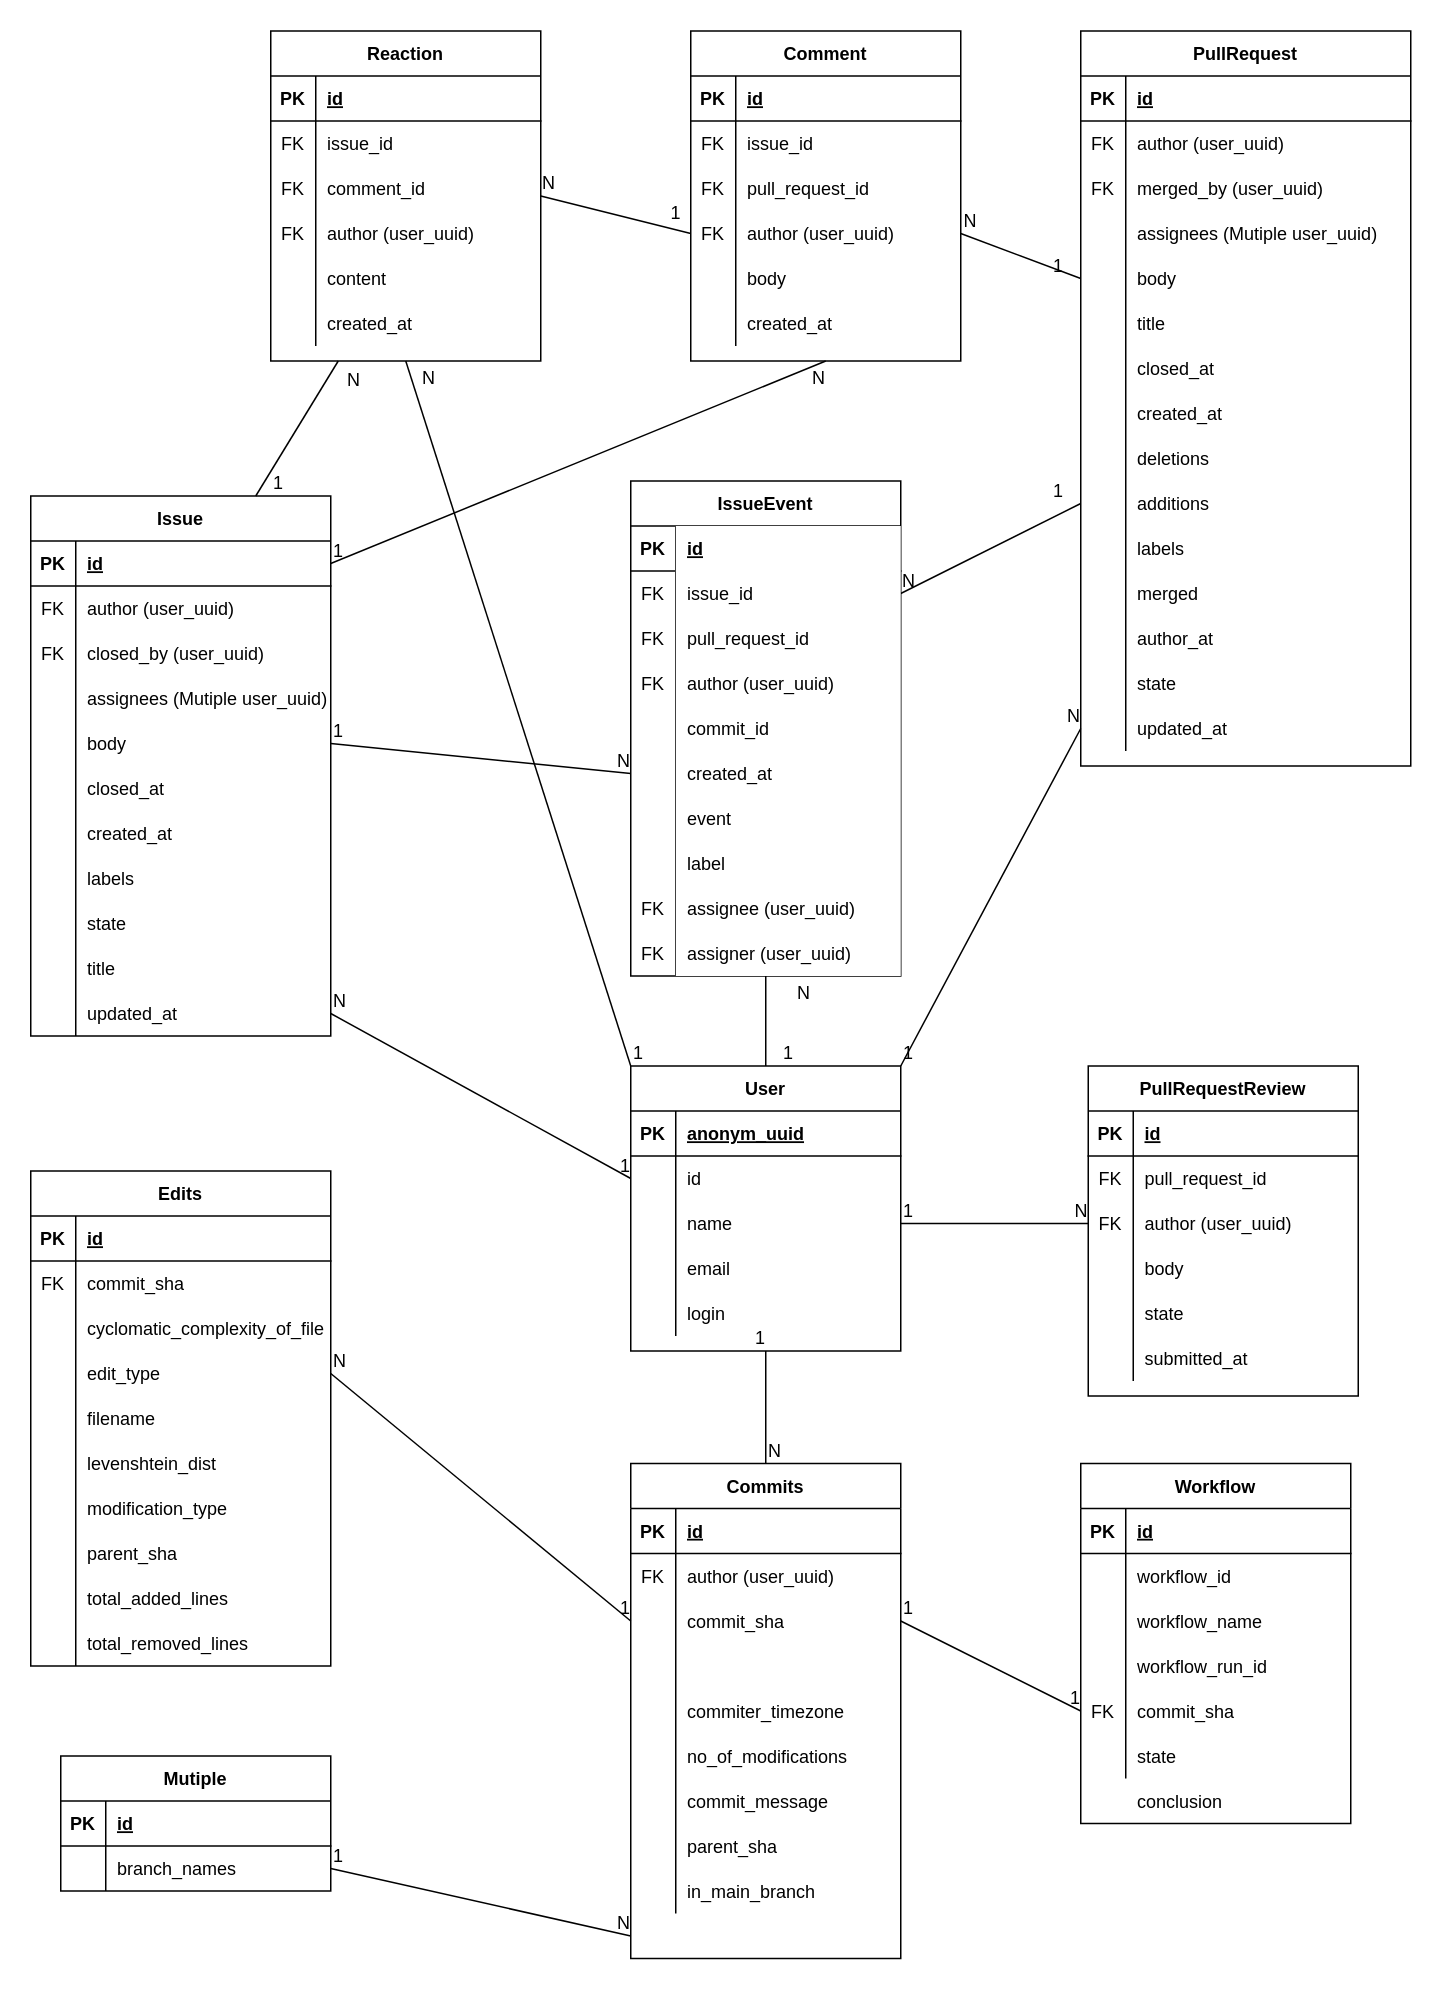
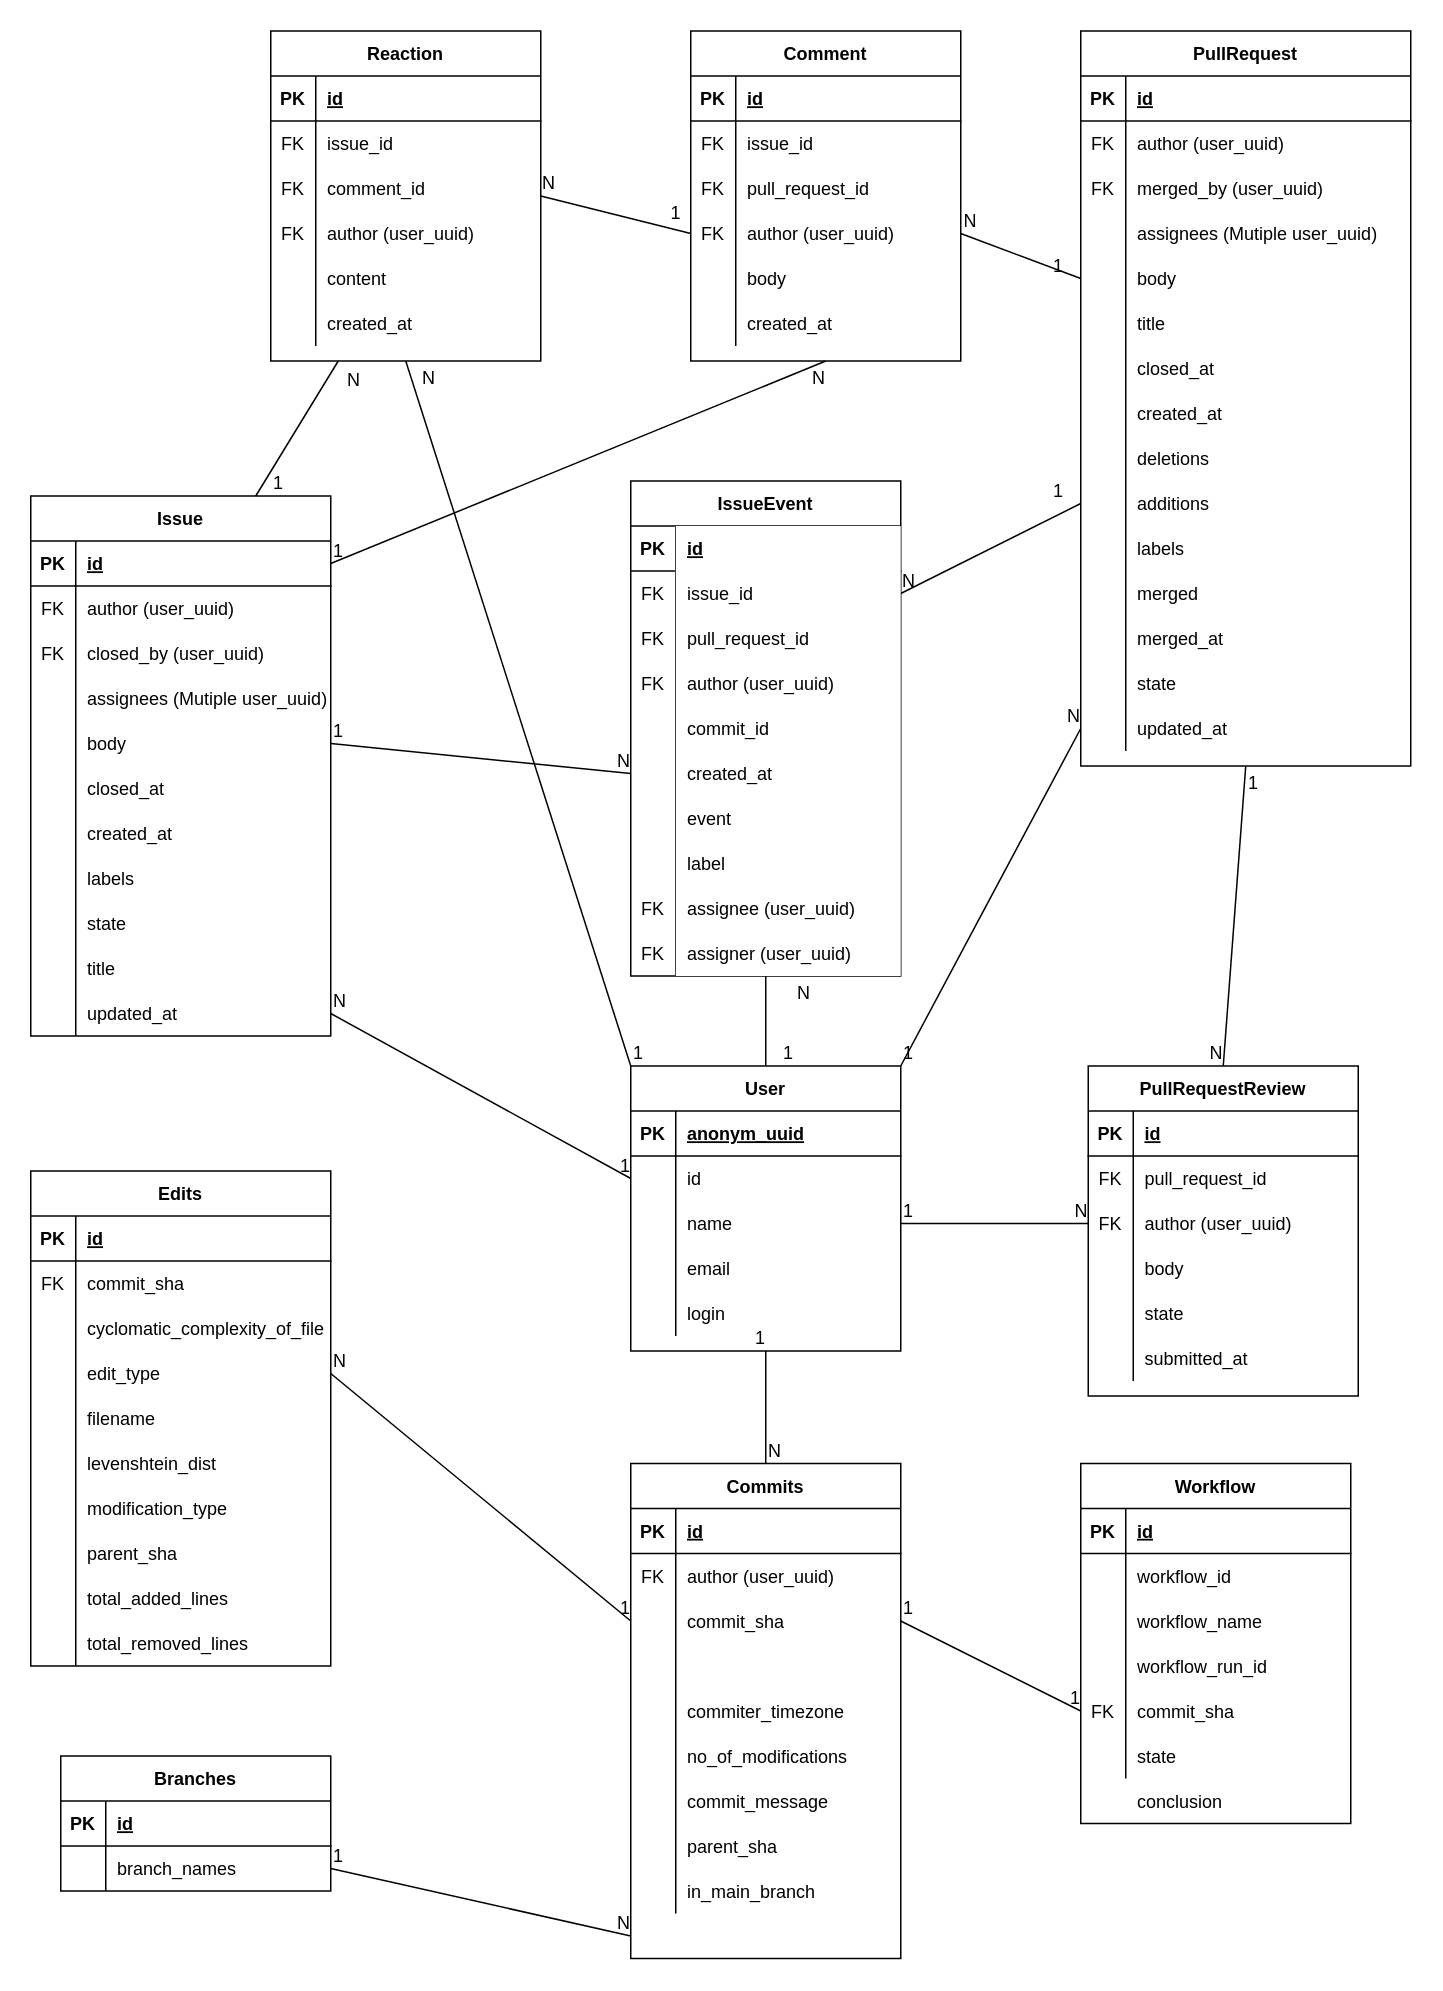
node "author_at": label "author_at" -> "merged_at"
edge "PullRequest" -- "PullRequestReview": added, labels "1", "N"
node "Mutiple": label "Mutiple" -> "Branches"
